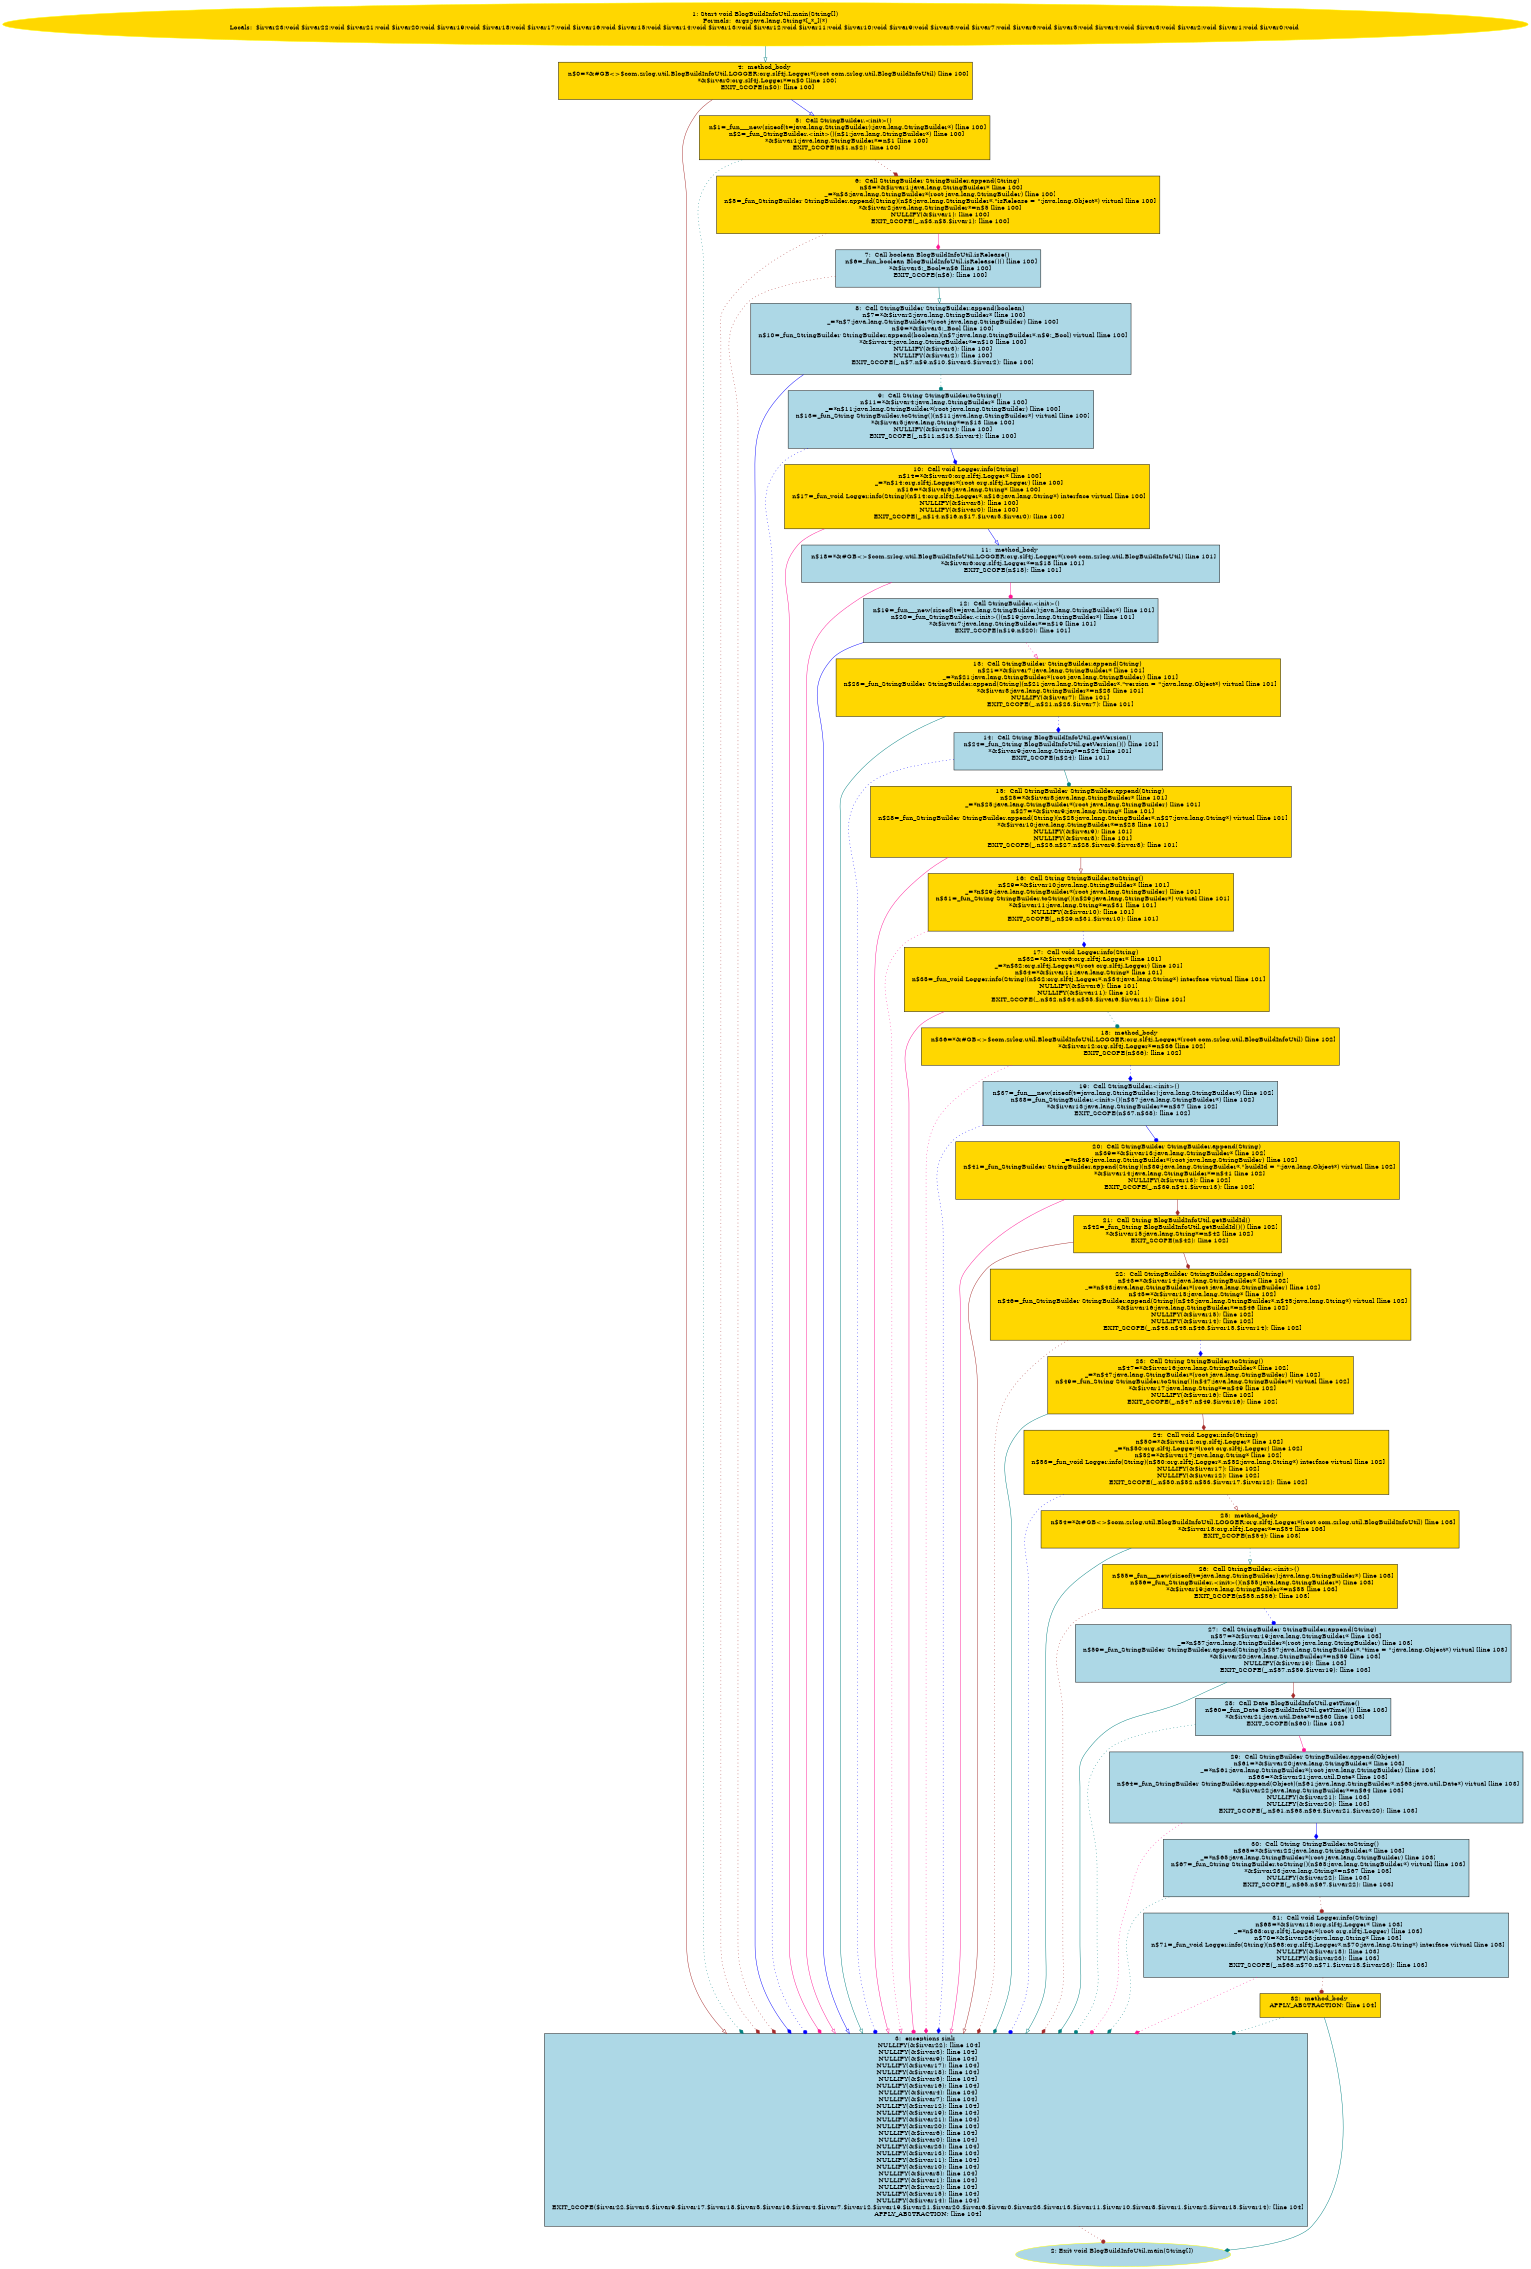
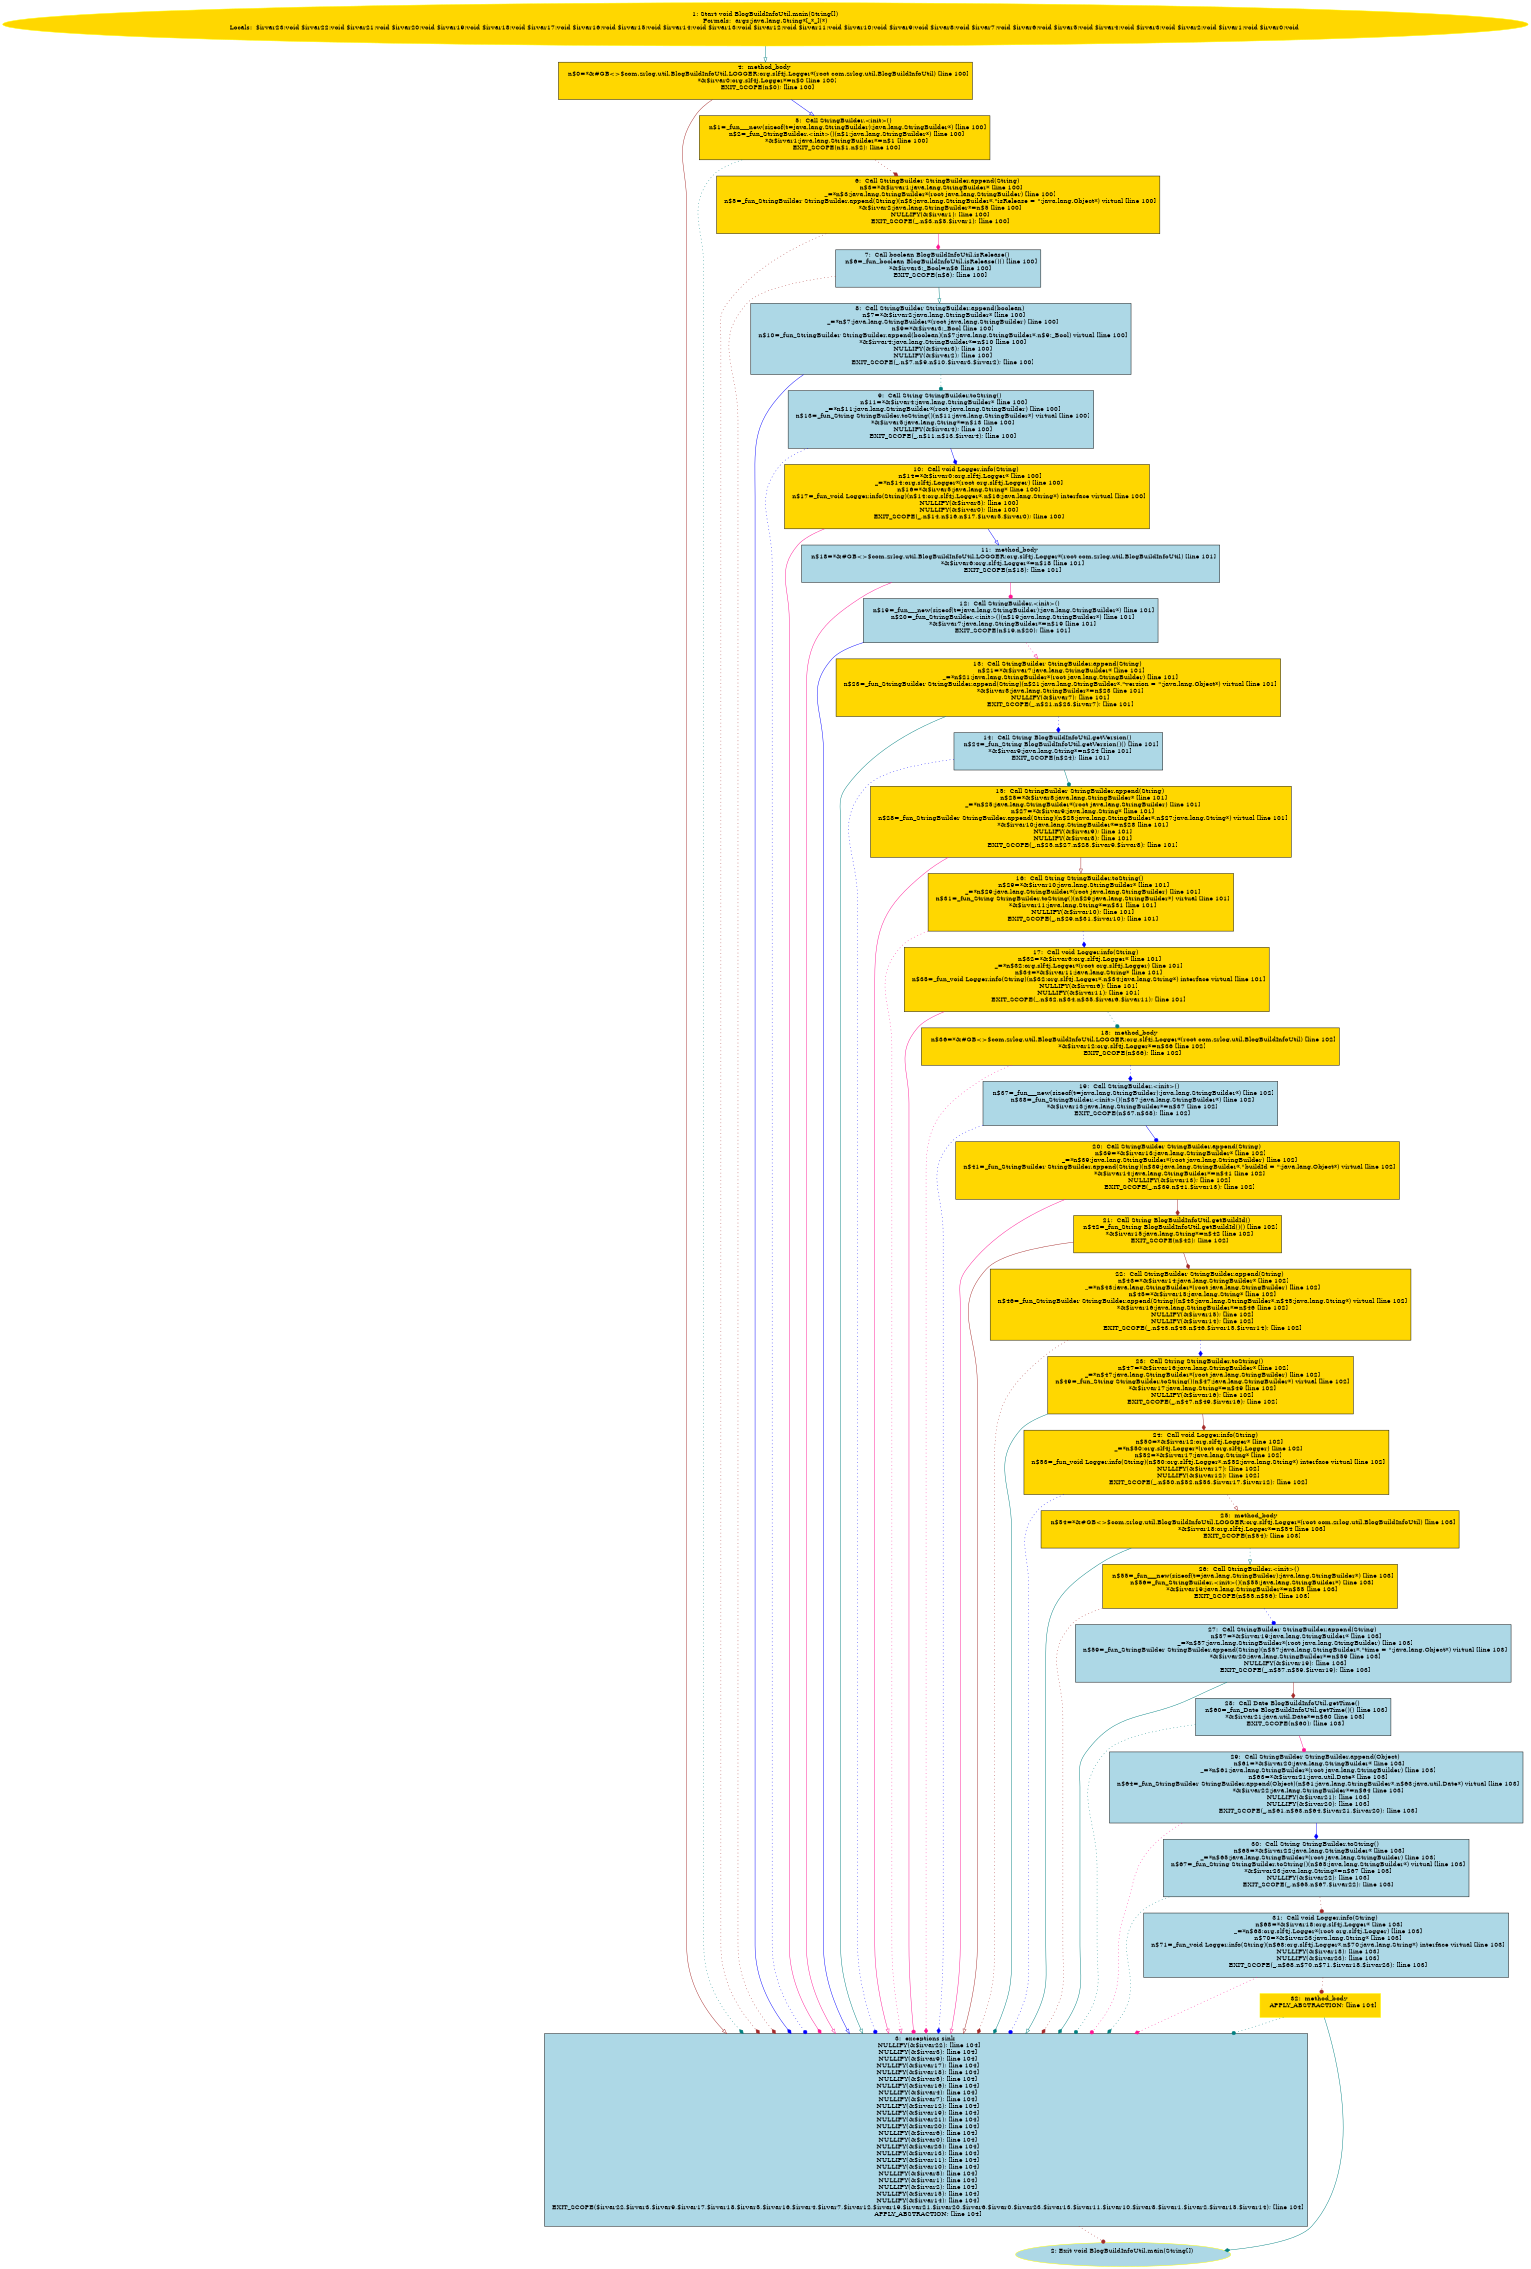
node "32:  method_body APPLY_ABSTRACTION; [line 104]": color black -> yellow
